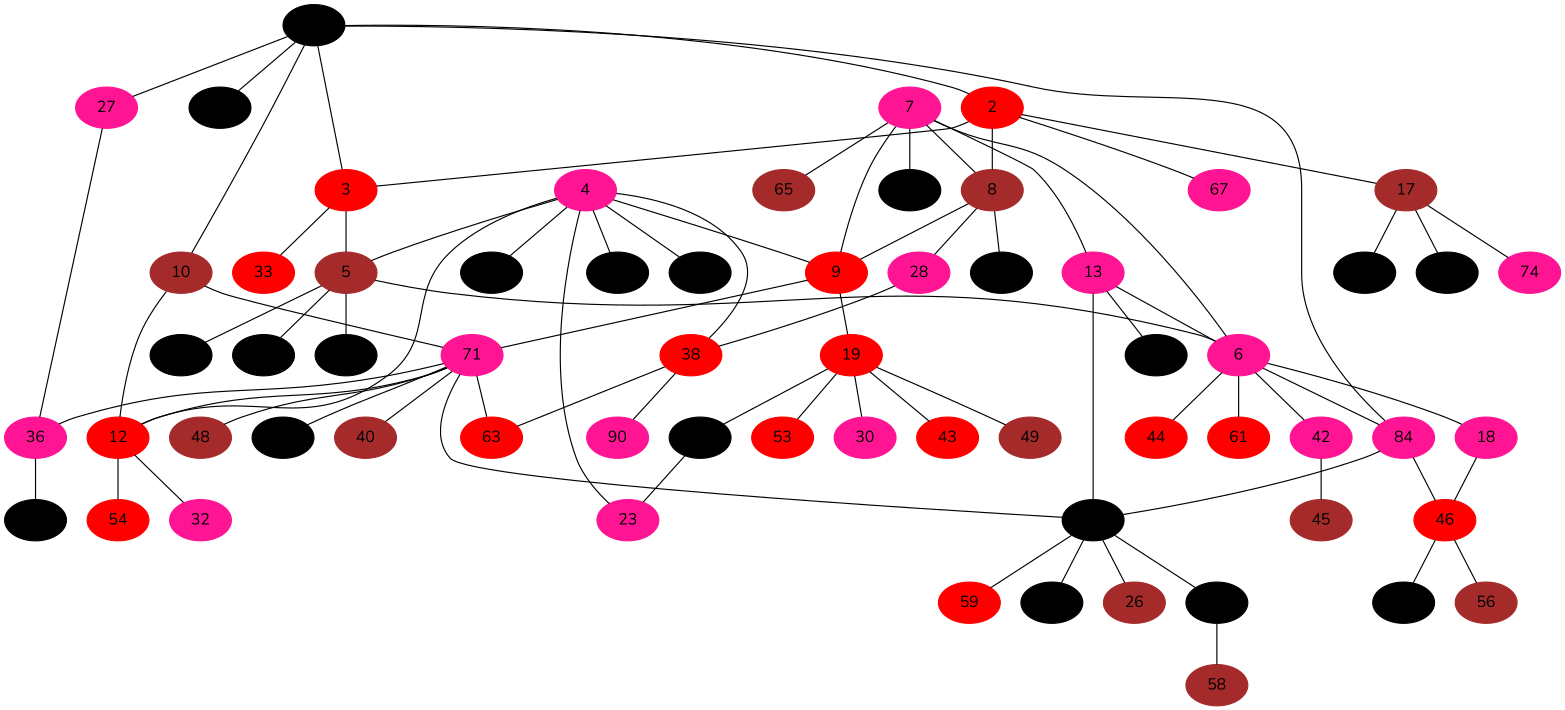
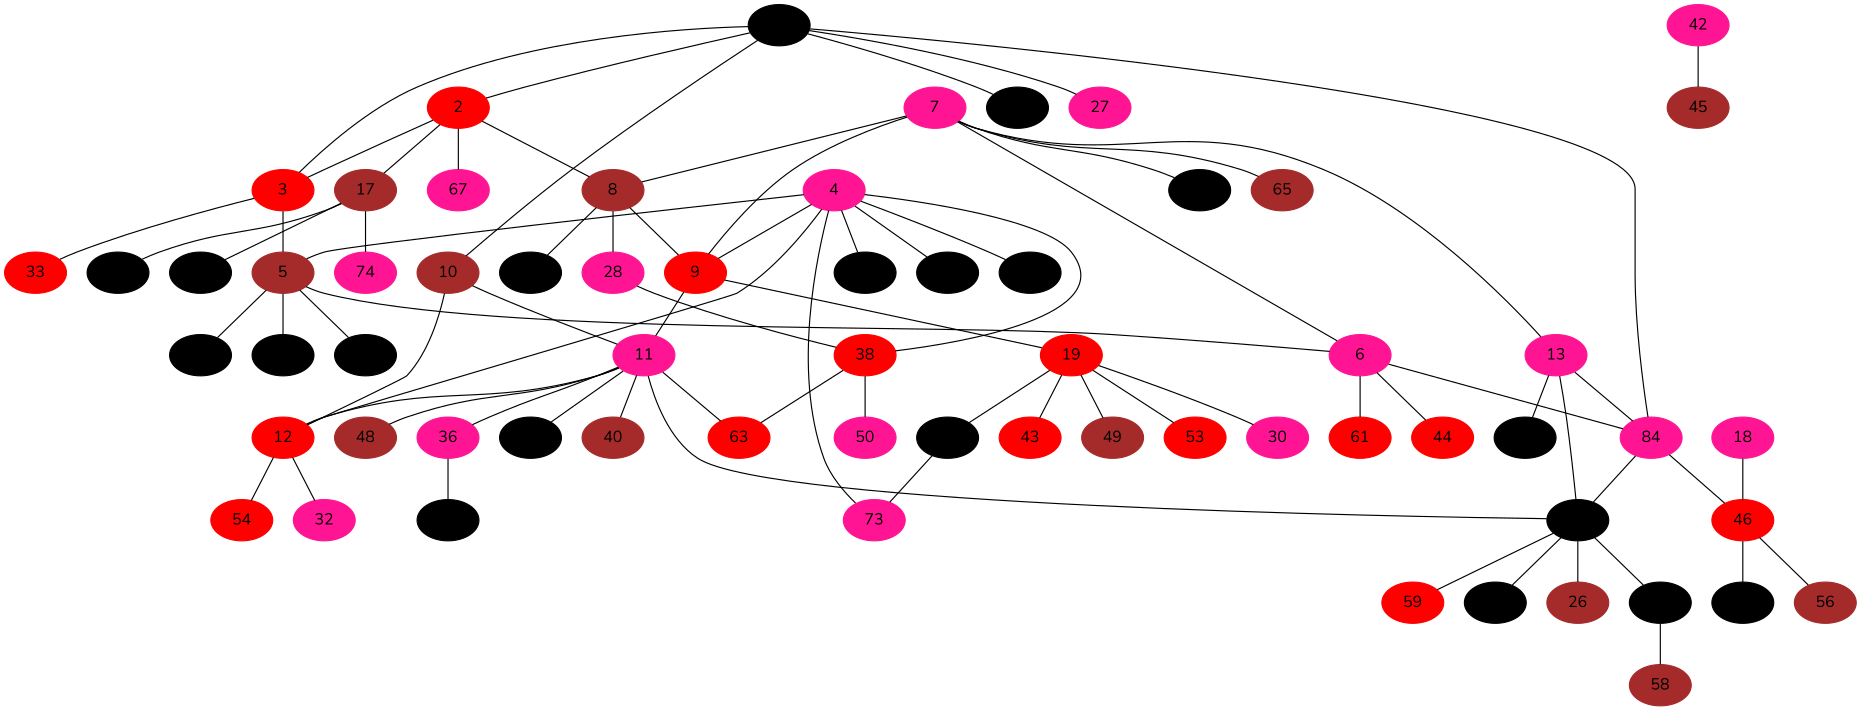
edge "27" -- "36": removed
edge "13" -- "6": now "13" -- "84"
node "71": label "71" -> "11"
edge "6" -- "18": removed
edge "6" -- "42": removed
node "90": label "90" -> "50"
node "23": label "23" -> "73"
